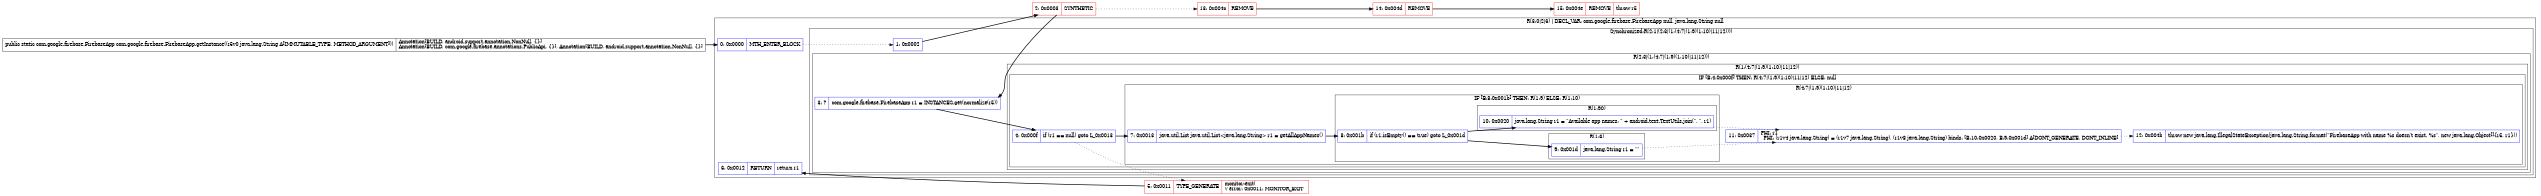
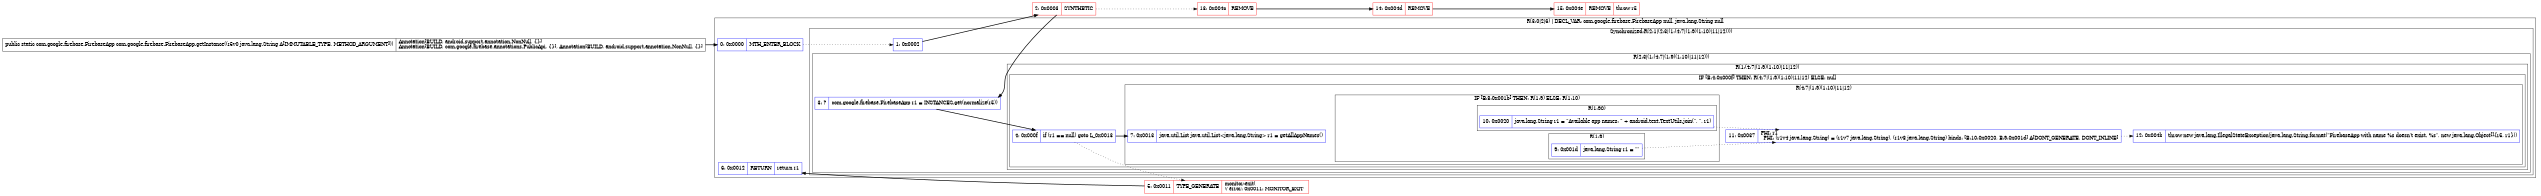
node "8: 0x001b": removed
cluster "R(1:6)": label "R(1:6)" -> "R(1:9)"
